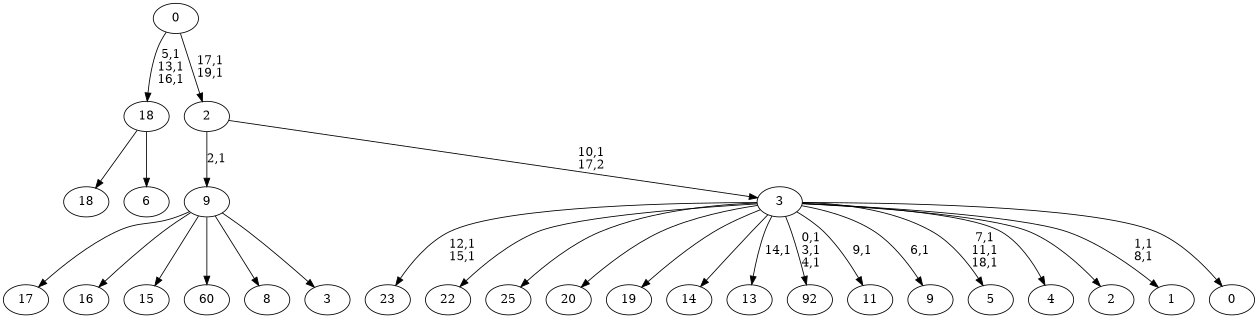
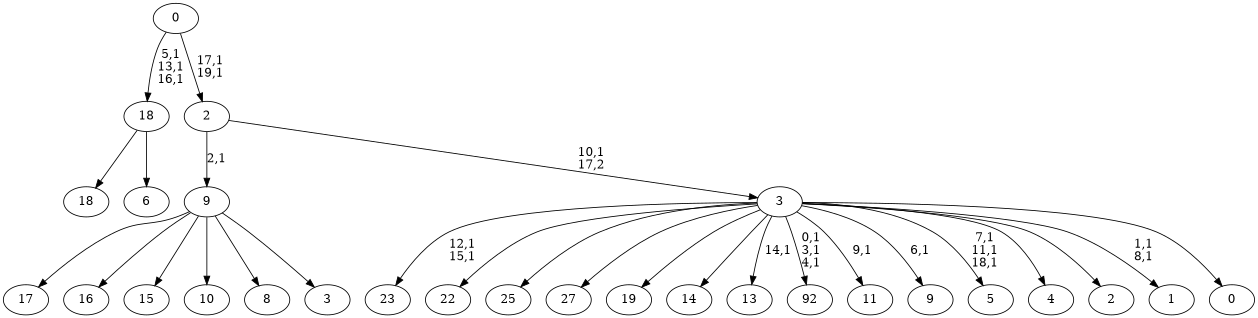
node "60": label "60" -> "10"
node "20": label "20" -> "27"
